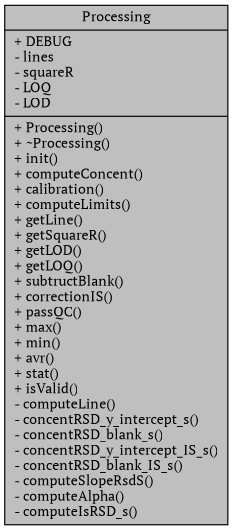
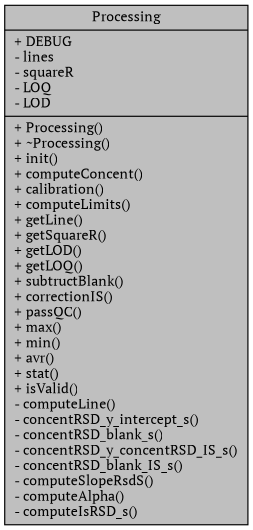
node "Processing": text "- concentRSD_y_intercept_IS_s()" -> "- concentRSD_y_concentRSD_IS_s()"
